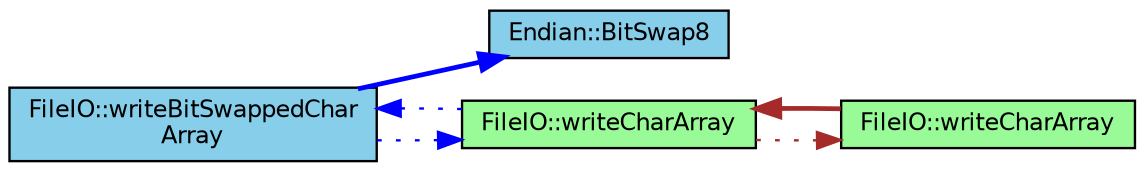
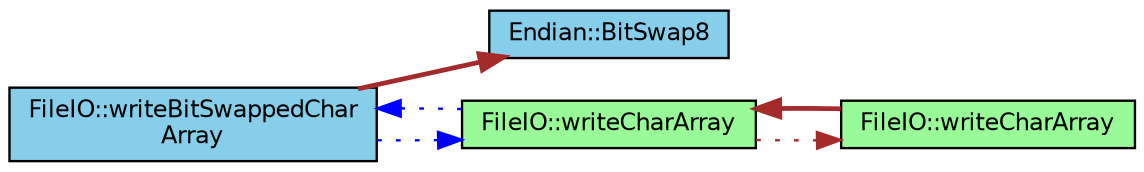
edge "FileIO::writeBitSwappedChar Array" -> "Endian::BitSwap8": color blue -> brown
